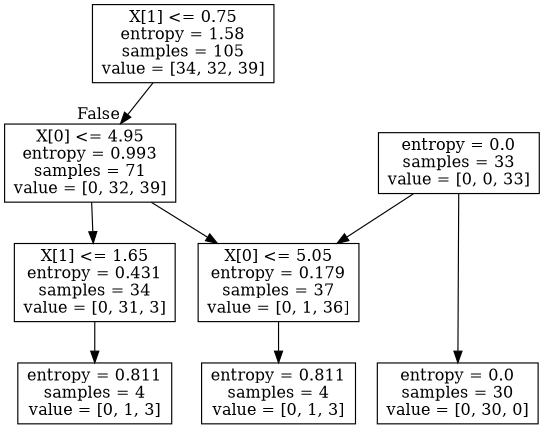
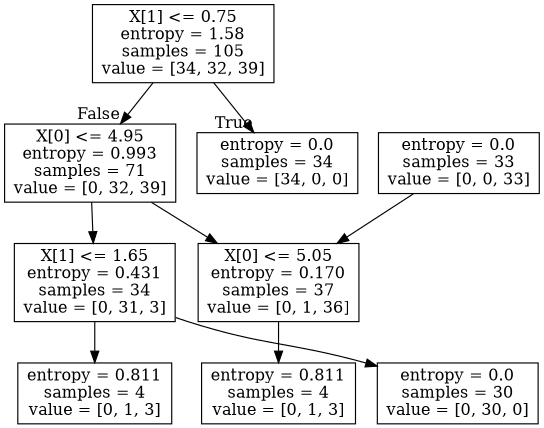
node "entropy = 0.0 samples = 34 value = [34, 0, 0]": added
edge "entropy = 0.0 samples = 33 value = [0, 0, 33]" -> "entropy = 0.0 samples = 30 value = [0, 30, 0]": now "X[1] <= 1.65 entropy = 0.431 samples = 34 value = [0, 31, 3]" -> "entropy = 0.0 samples = 30 value = [0, 30, 0]"
node "X[0] <= 5.05 entropy = 0.179 samples = 37 value = [0, 1, 36]": label "X[0] <= 5.05 entropy = 0.179 samples = 37 value = [0, 1, 36]" -> "X[0] <= 5.05 entropy = 0.170 samples = 37 value = [0, 1, 36]"
